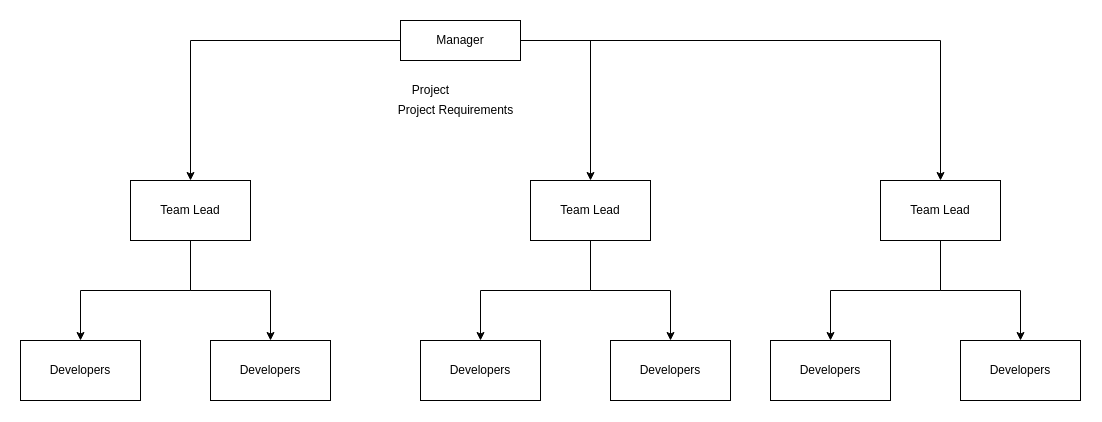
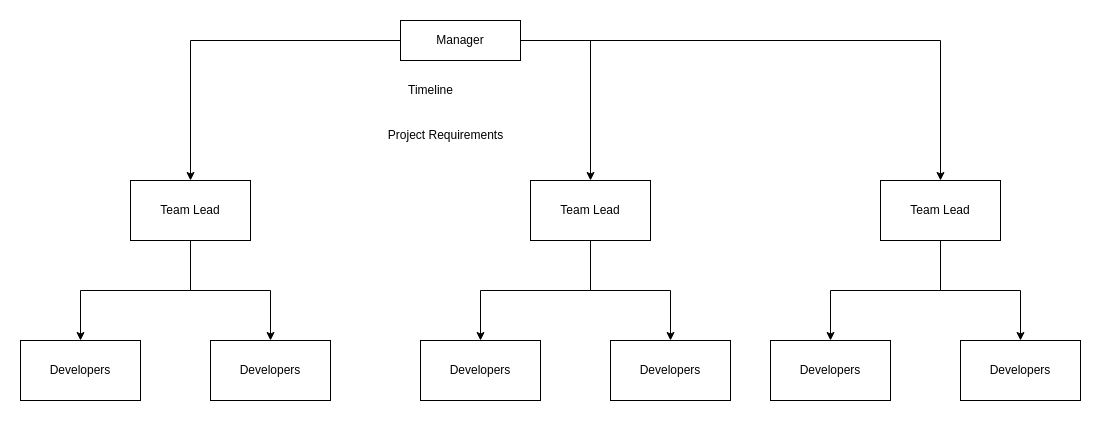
node "Project": label "Project" -> "Timeline"
node "Project Requirements": moved (456, 111) -> (446, 136)
